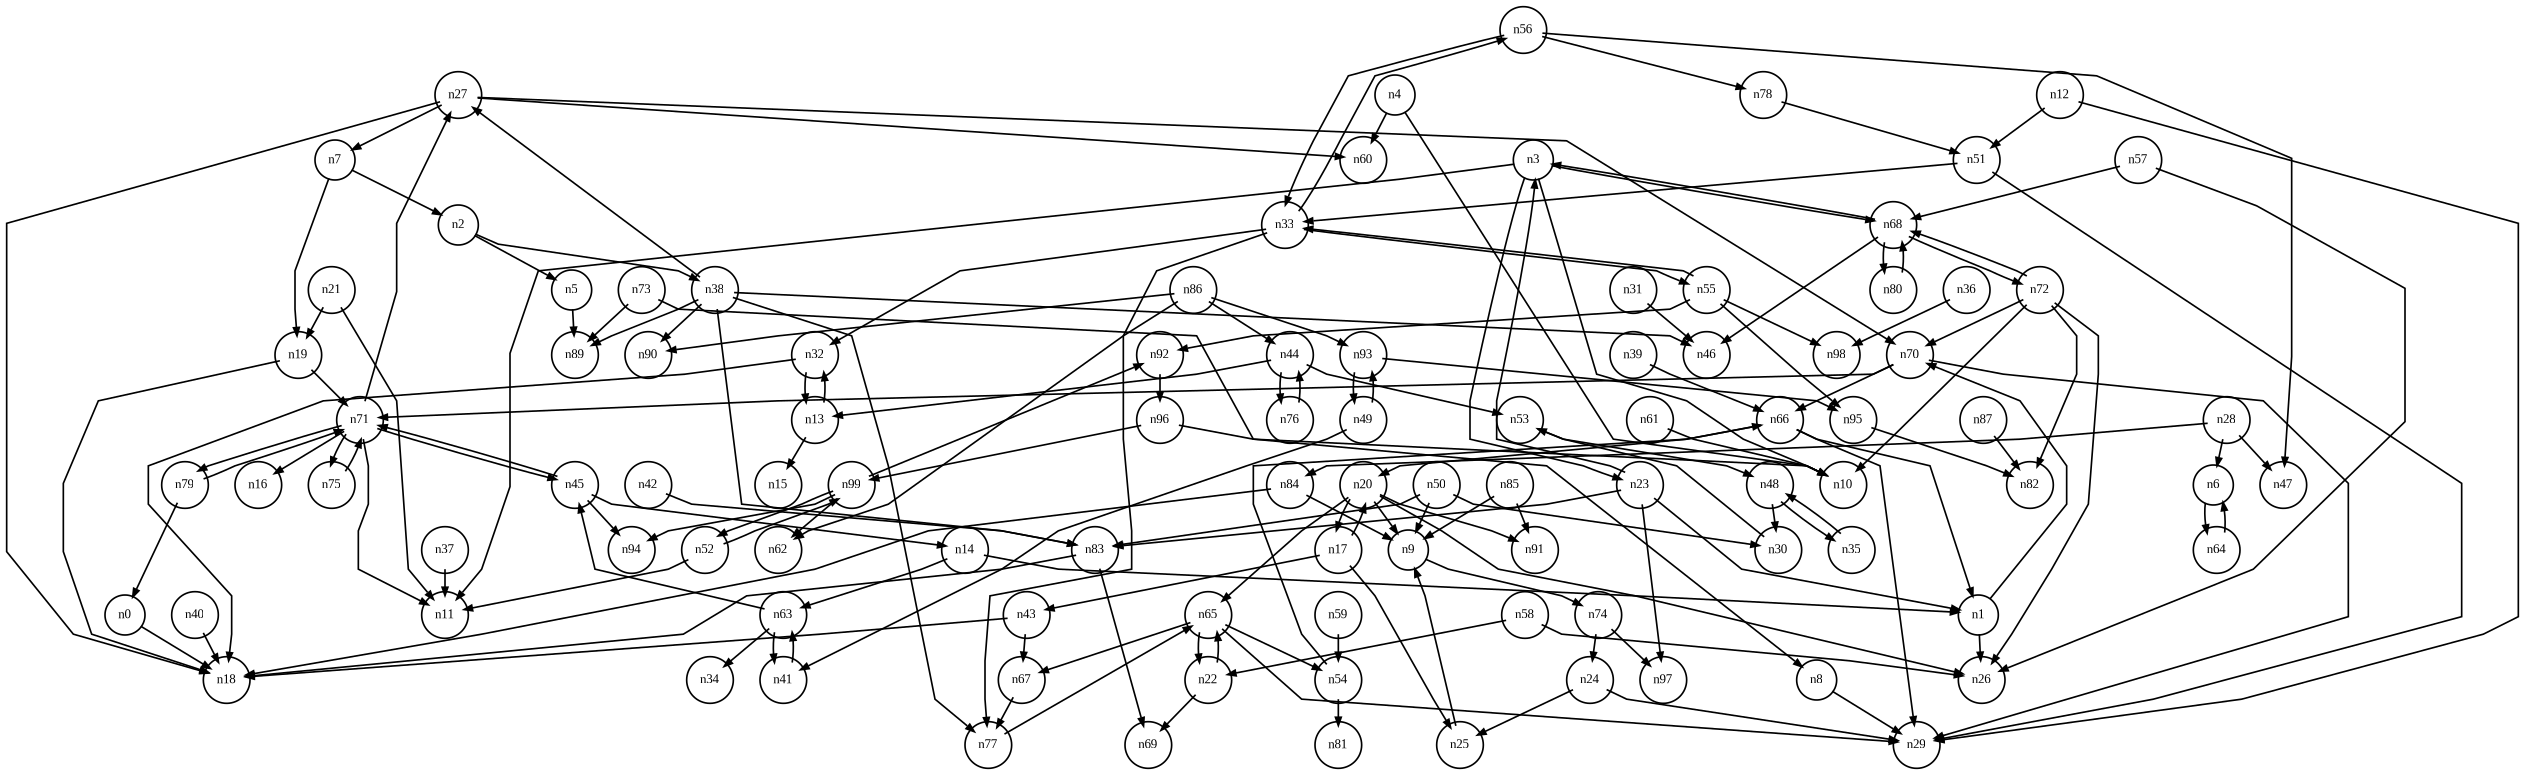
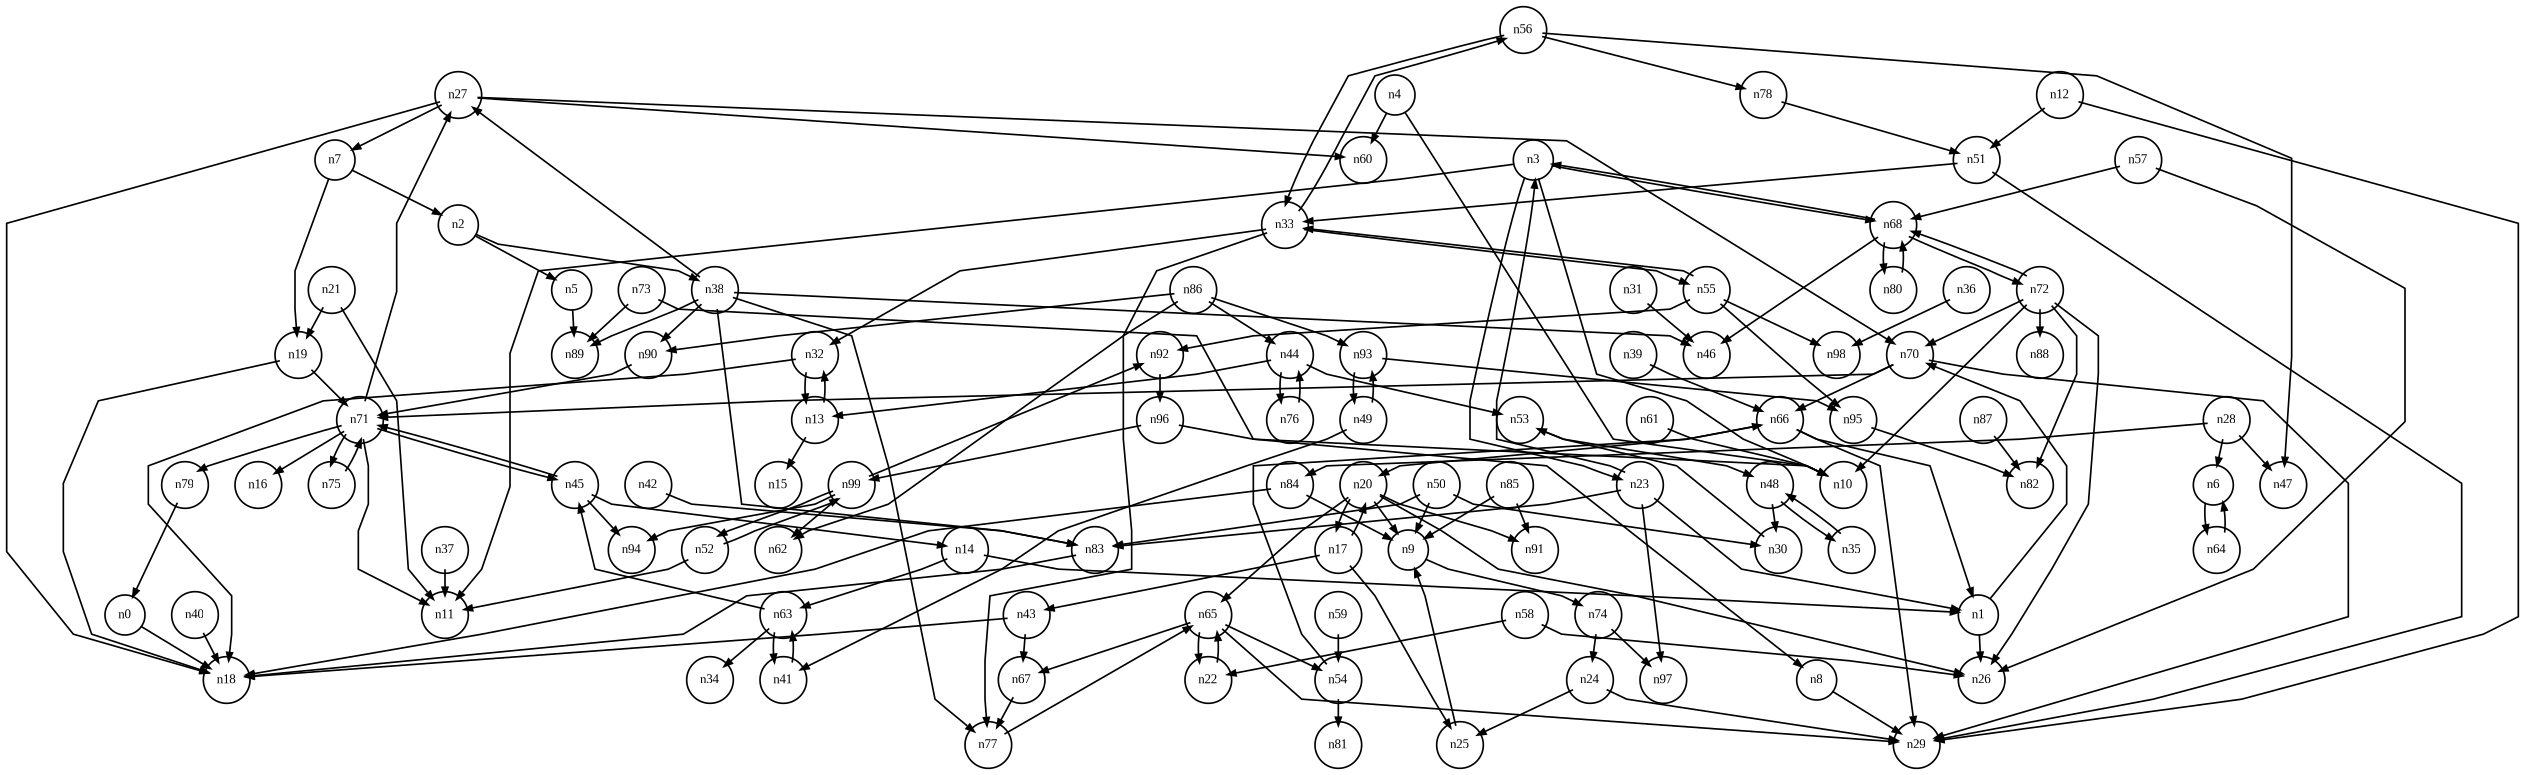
node "n88": added
edge "n79" -> "n71": now "n90" -> "n71"
node "n69": removed
